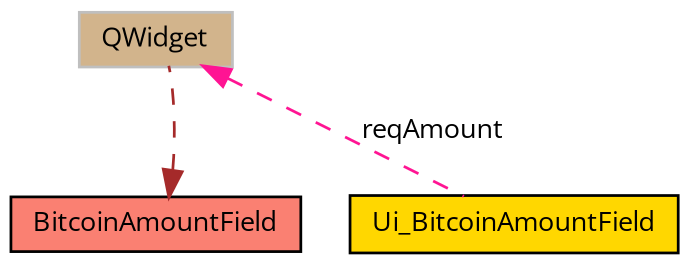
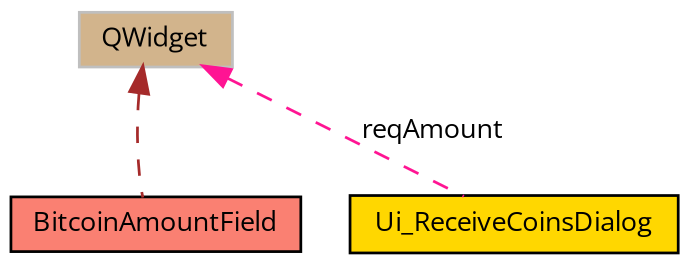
edge "QWidget" -> "BitcoinAmountField": reversed
node "Ui_BitcoinAmountField": label "Ui_BitcoinAmountField" -> "Ui_ReceiveCoinsDialog"
